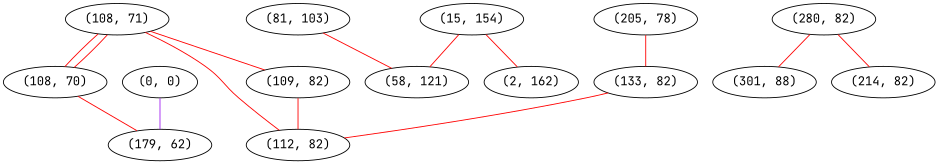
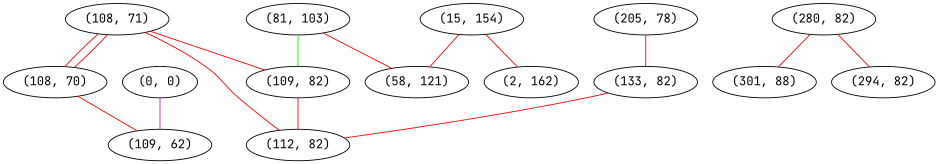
edge "(81, 103)" -- "(109, 82)": added
node "(214, 82)": label "(214, 82)" -> "(294, 82)"
node "(179, 62)": label "(179, 62)" -> "(109, 62)"
